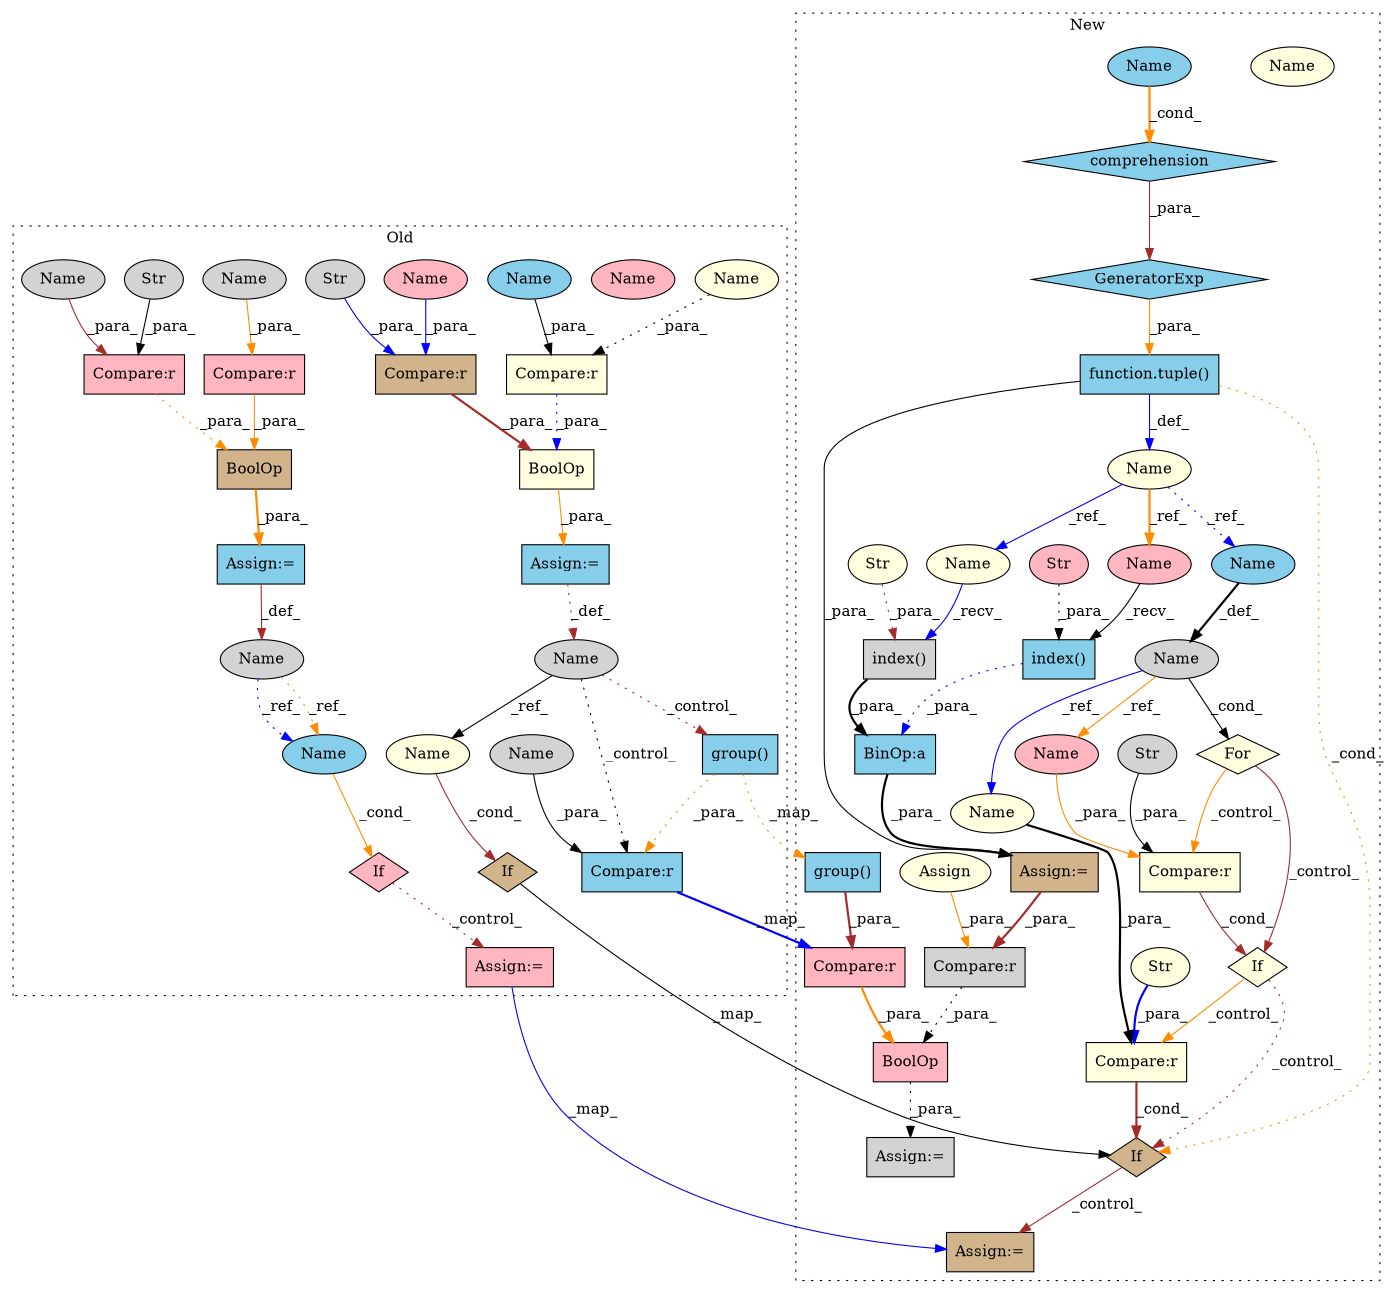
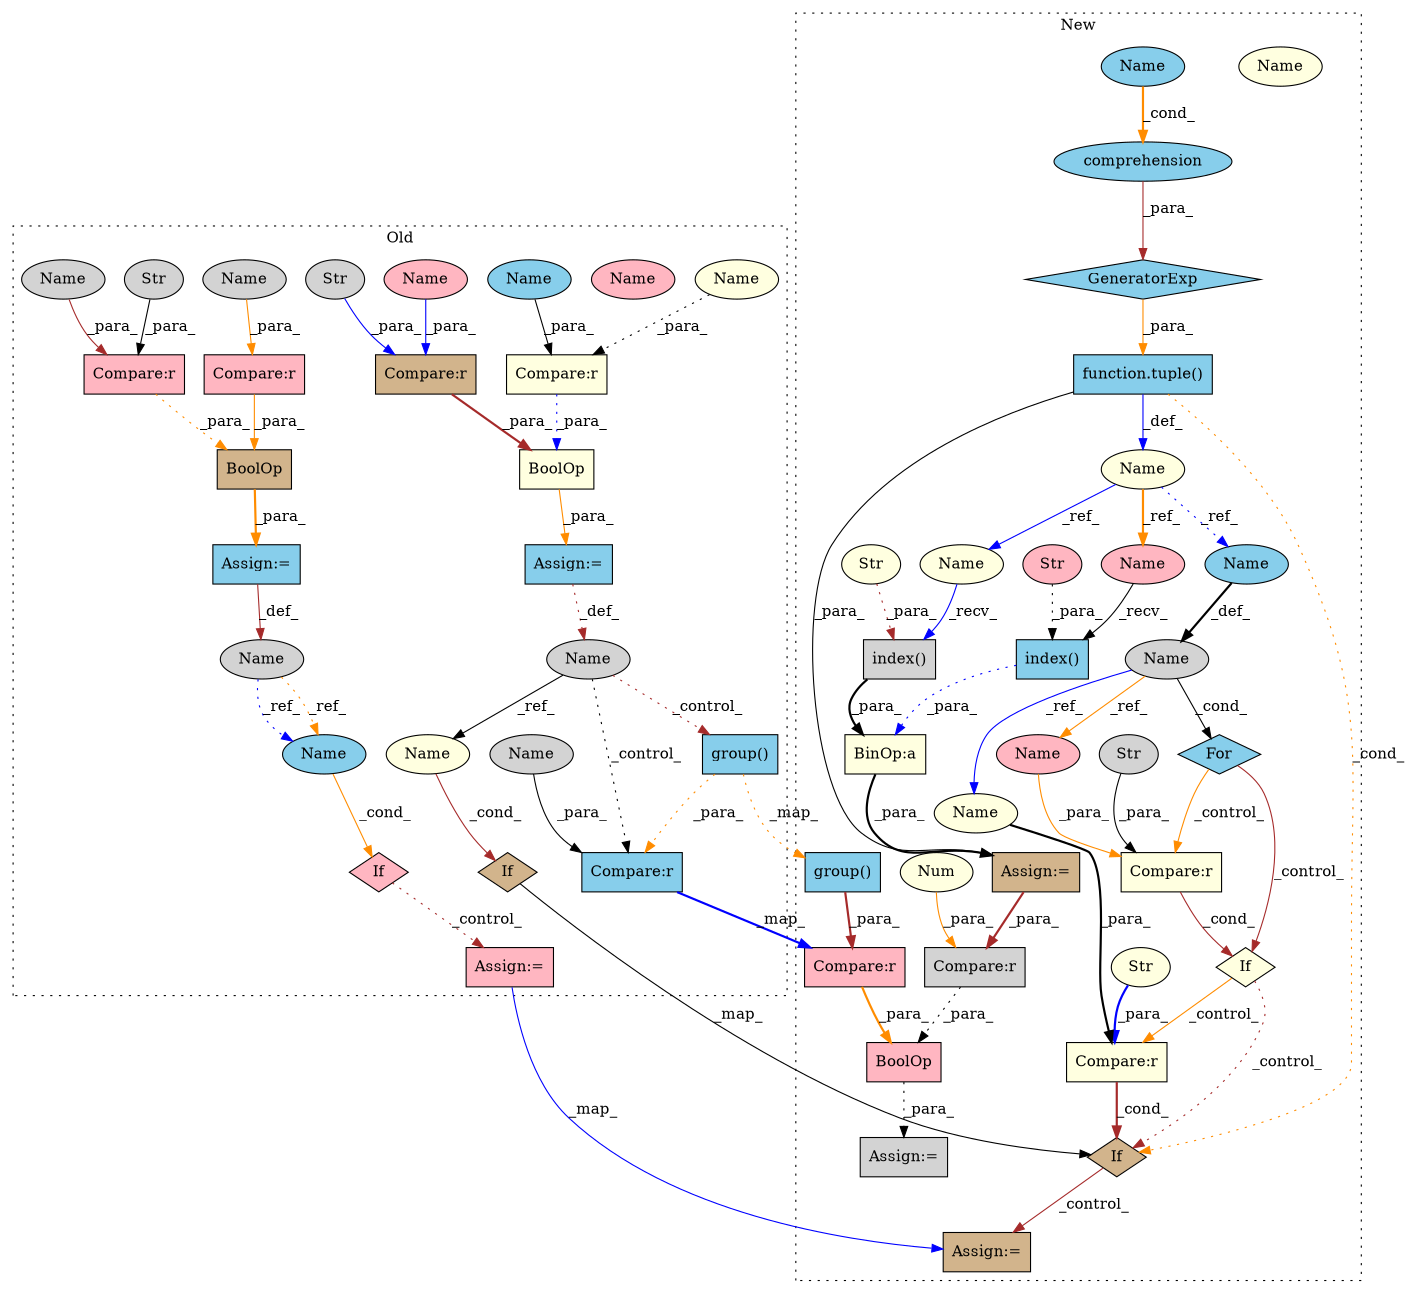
node "comprehension": shape diamond -> ellipse
node "BinOp:a": fillcolor skyblue -> lightyellow
node "For": fillcolor lightyellow -> skyblue
node "Assign": label "Assign" -> "Num"
